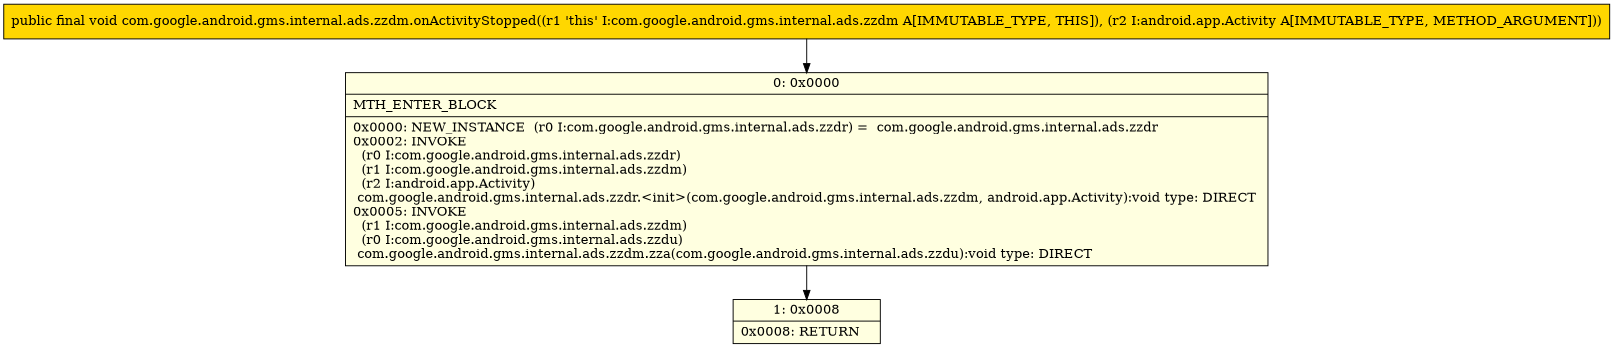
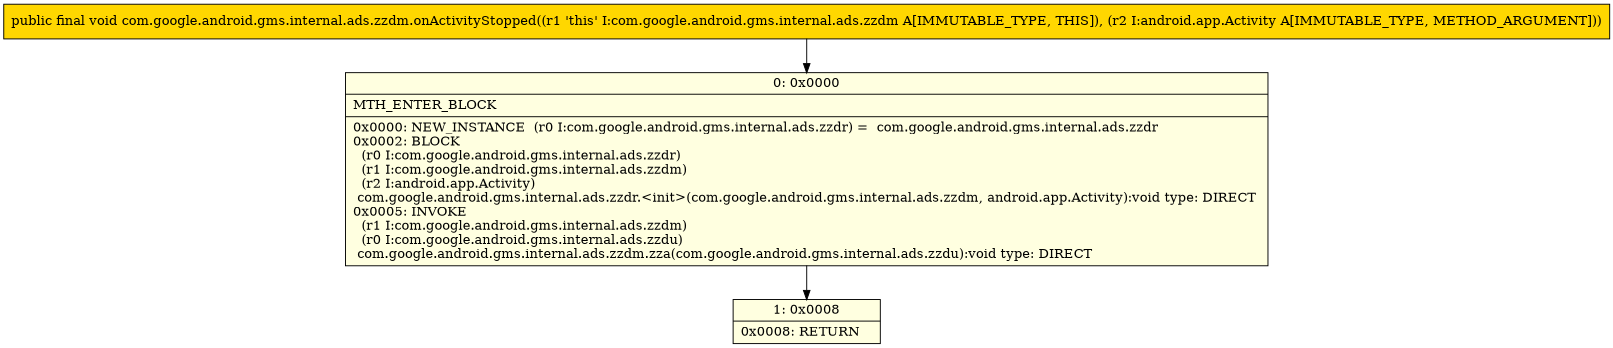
node "0: 0x0000": text "0x0002: INVOKE" -> "0x0002: BLOCK"
